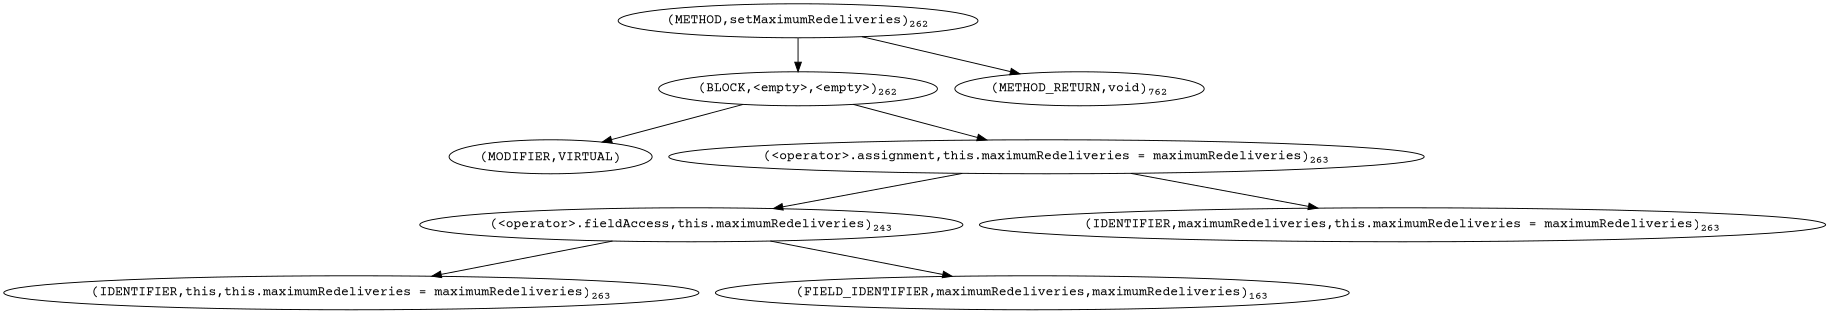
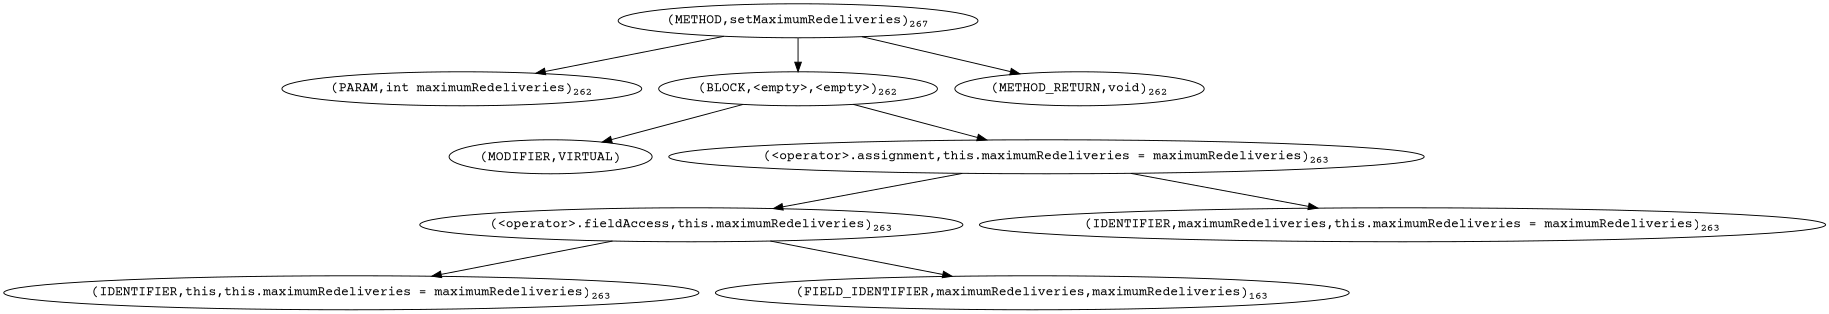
node "(METHOD,setMaximumRedeliveries)": text "262" -> "267"
node "(METHOD_RETURN,void)": text "762" -> "262"
node "(PARAM,int maximumRedeliveries)": added
node "(<operator>.fieldAccess,this.maximumRedeliveries)": text "243" -> "263"
